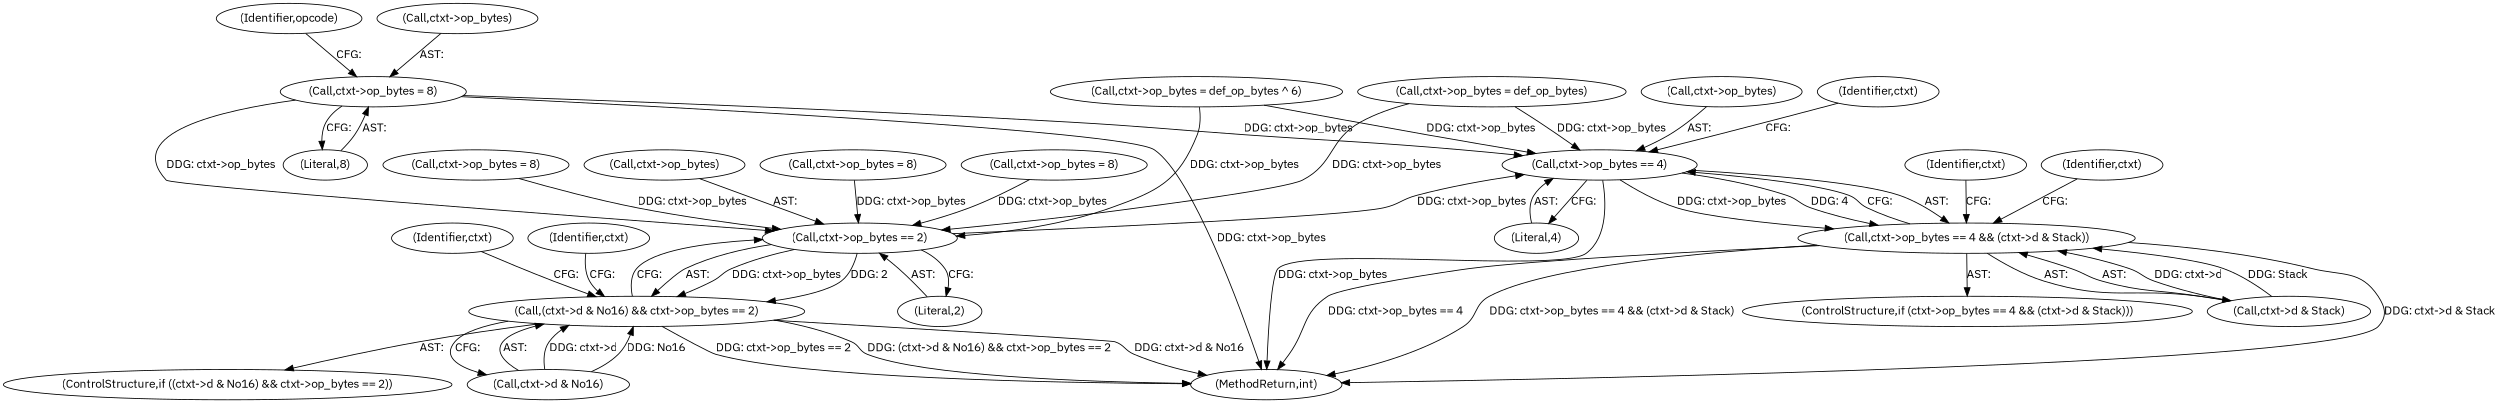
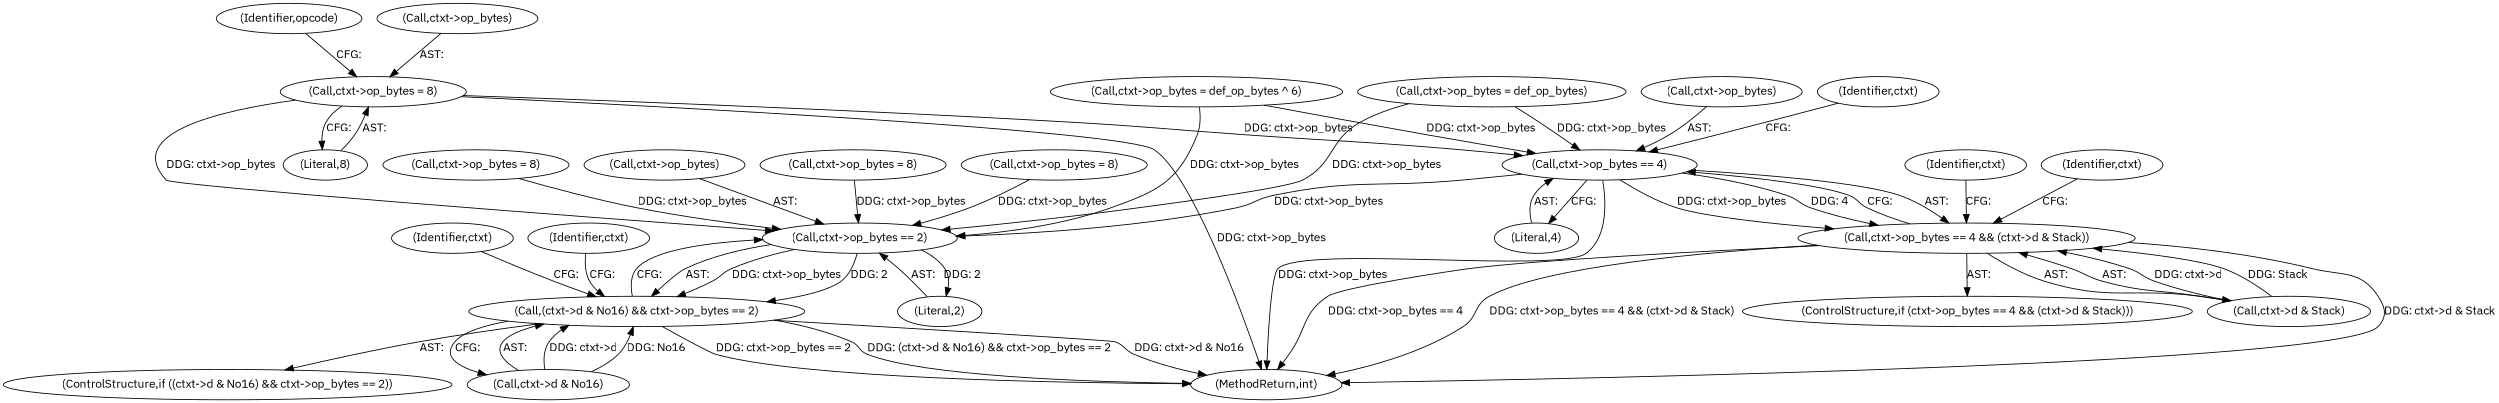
edge "(Call,ctxt->op_bytes == 2)" -> "(Call,ctxt->op_bytes == 4)": reversed
edge "(Call,ctxt->op_bytes == 2)" -> "(Literal,2)": label "CFG: " -> "DDG: 2"
